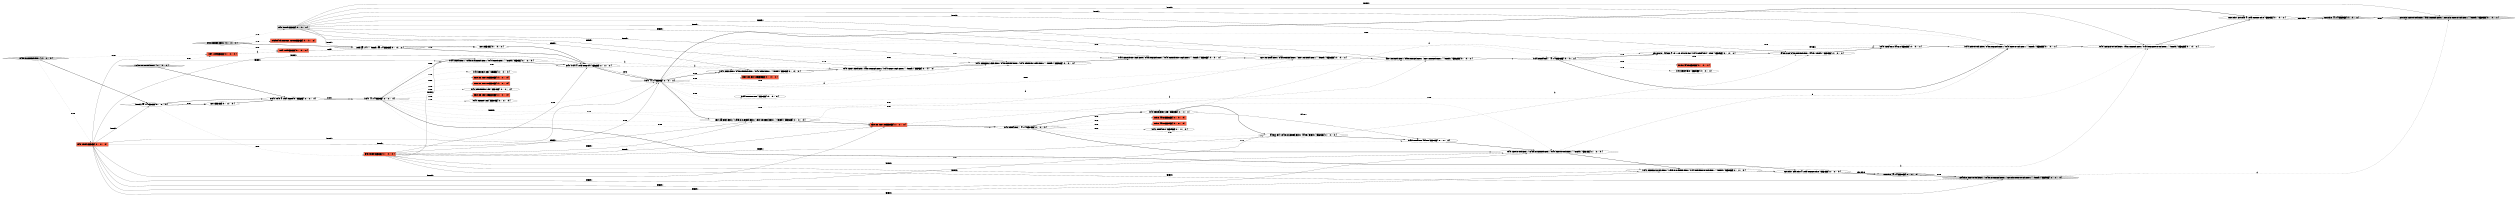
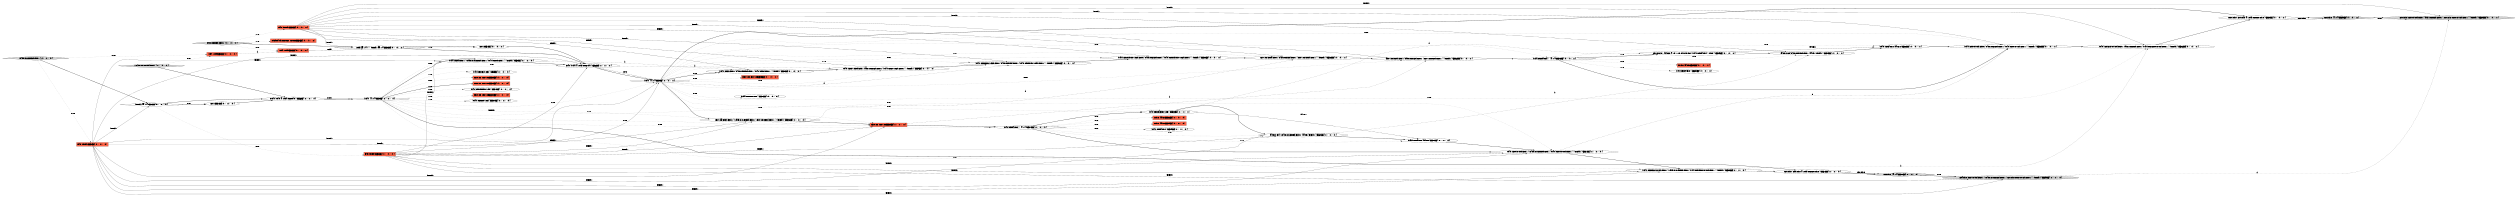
node "File basedir@@@2@@@['0', '0', '1']": fillcolor lightgray -> tomato
edge "build != null@@@7@@@['1', '1', '0']" -> "Resource resource@@@14@@@['0', '1', '0']": style dotted -> bold
